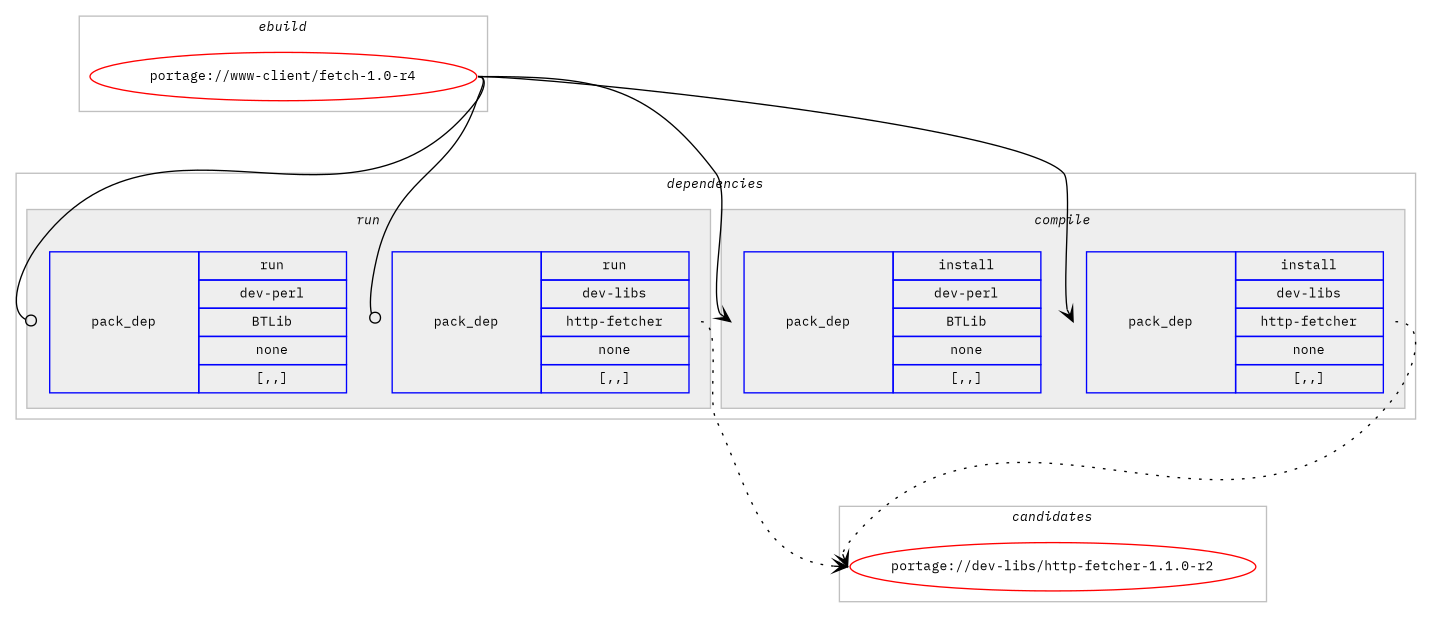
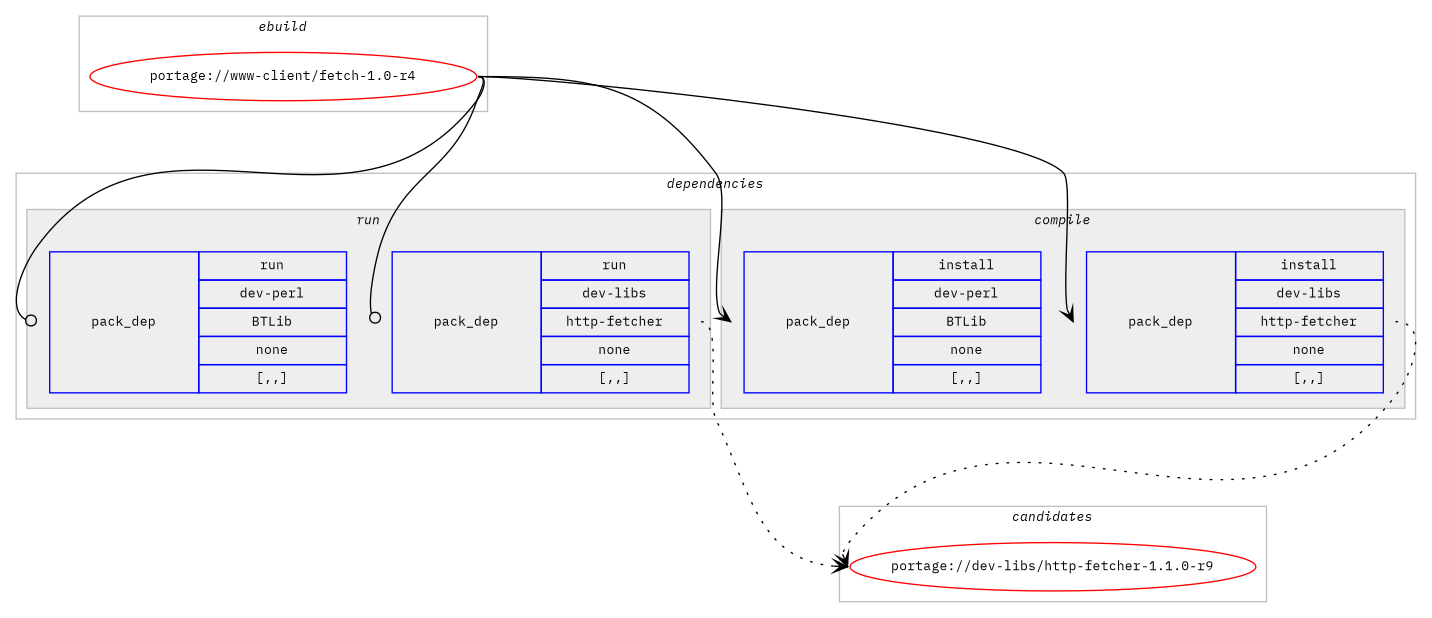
node "portage://dev-libs/http-fetcher-1.1.0-r2": label "portage://dev-libs/http-fetcher-1.1.0-r2" -> "portage://dev-libs/http-fetcher-1.1.0-r9"
